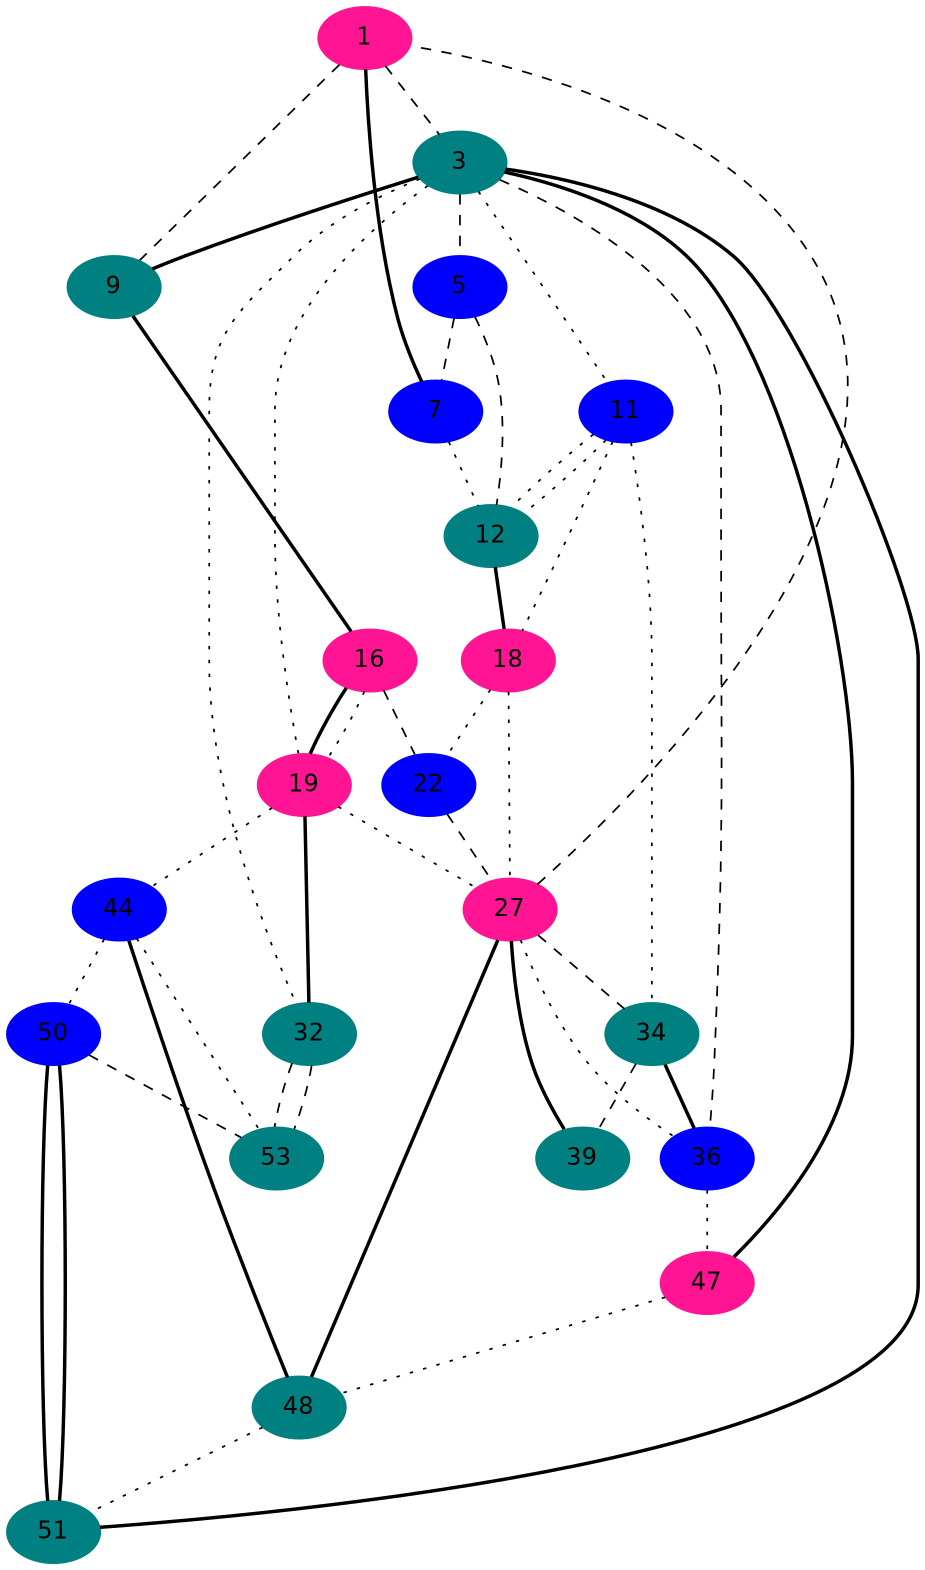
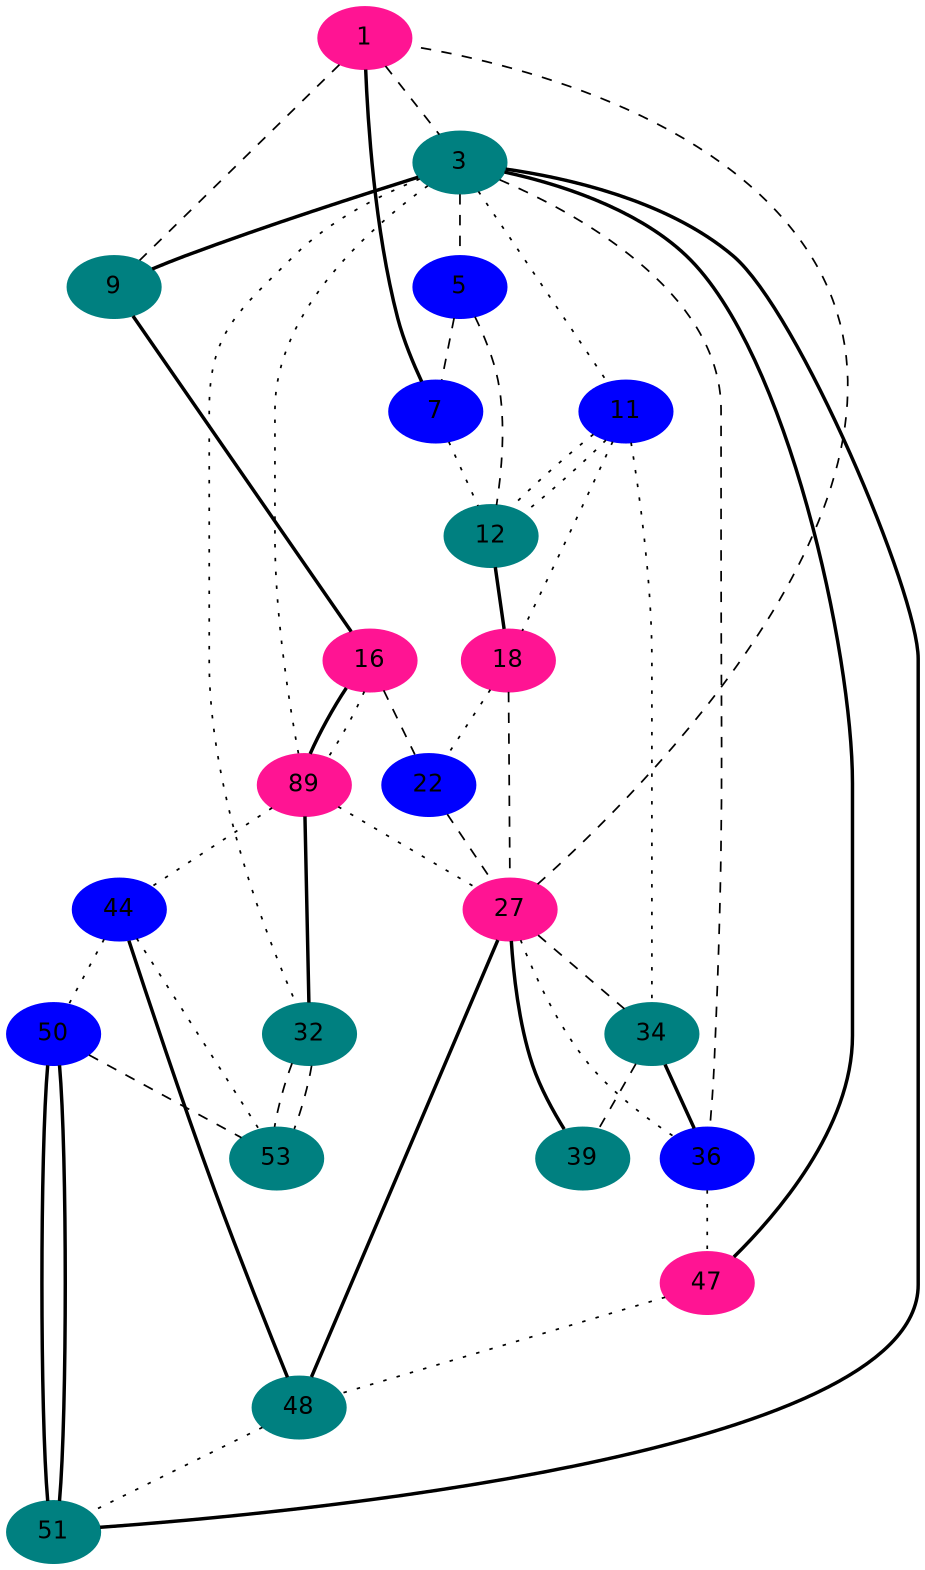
node "19": label "19" -> "89"
edge "18" -- "27": style dotted -> dashed
